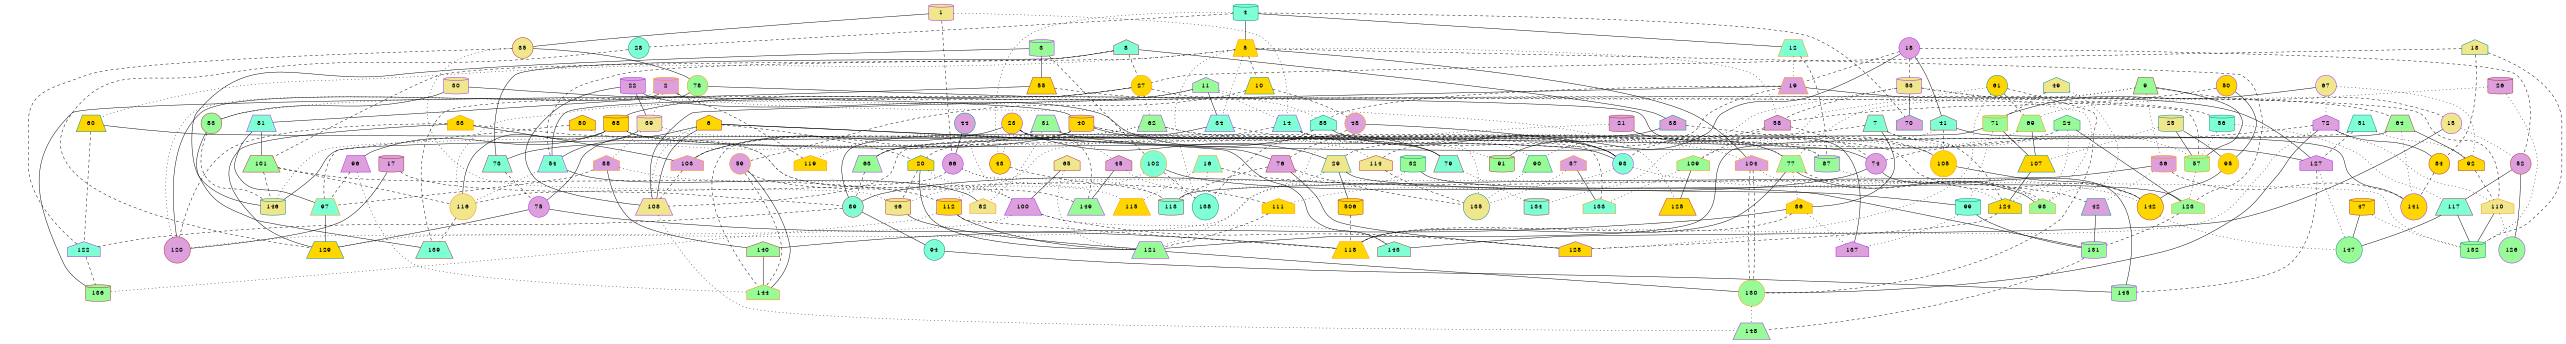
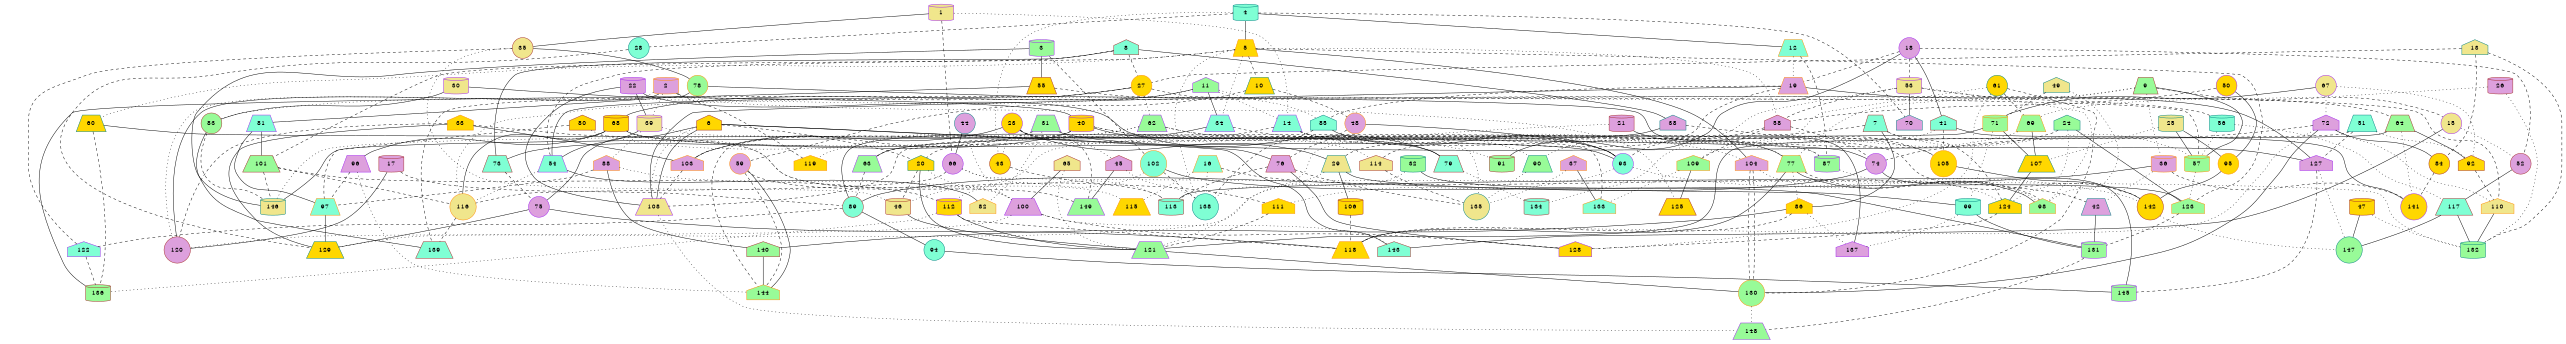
edge "60" -- "122": now "60" -- "136"
node "506": label "506" -> "106"
node "126": removed
